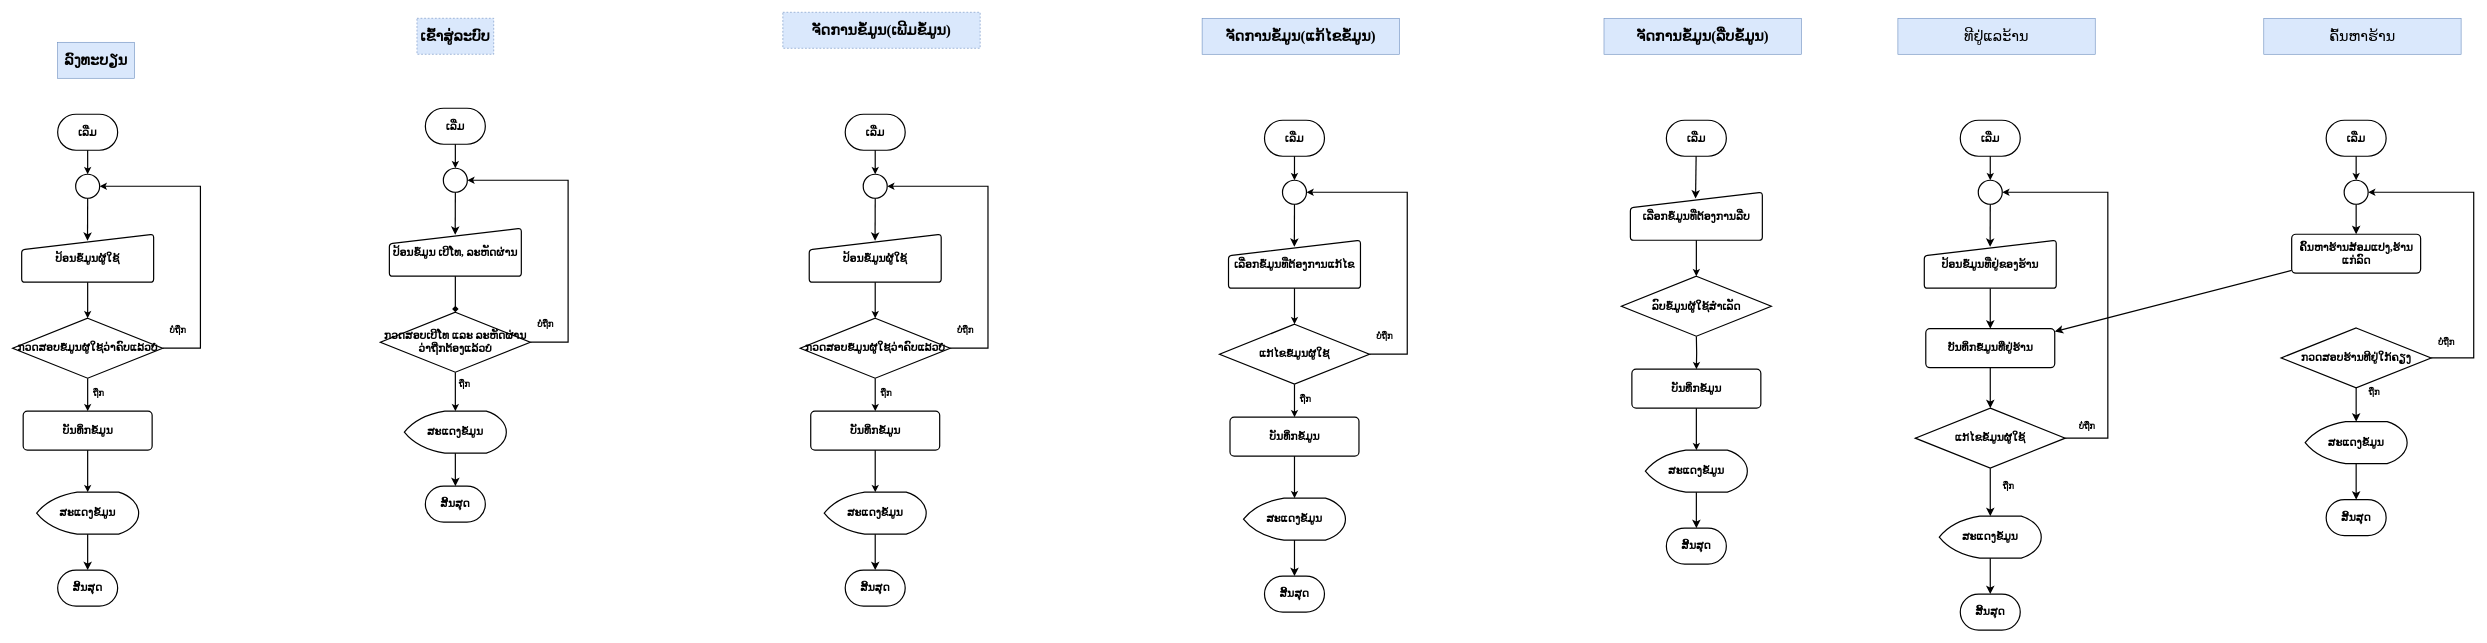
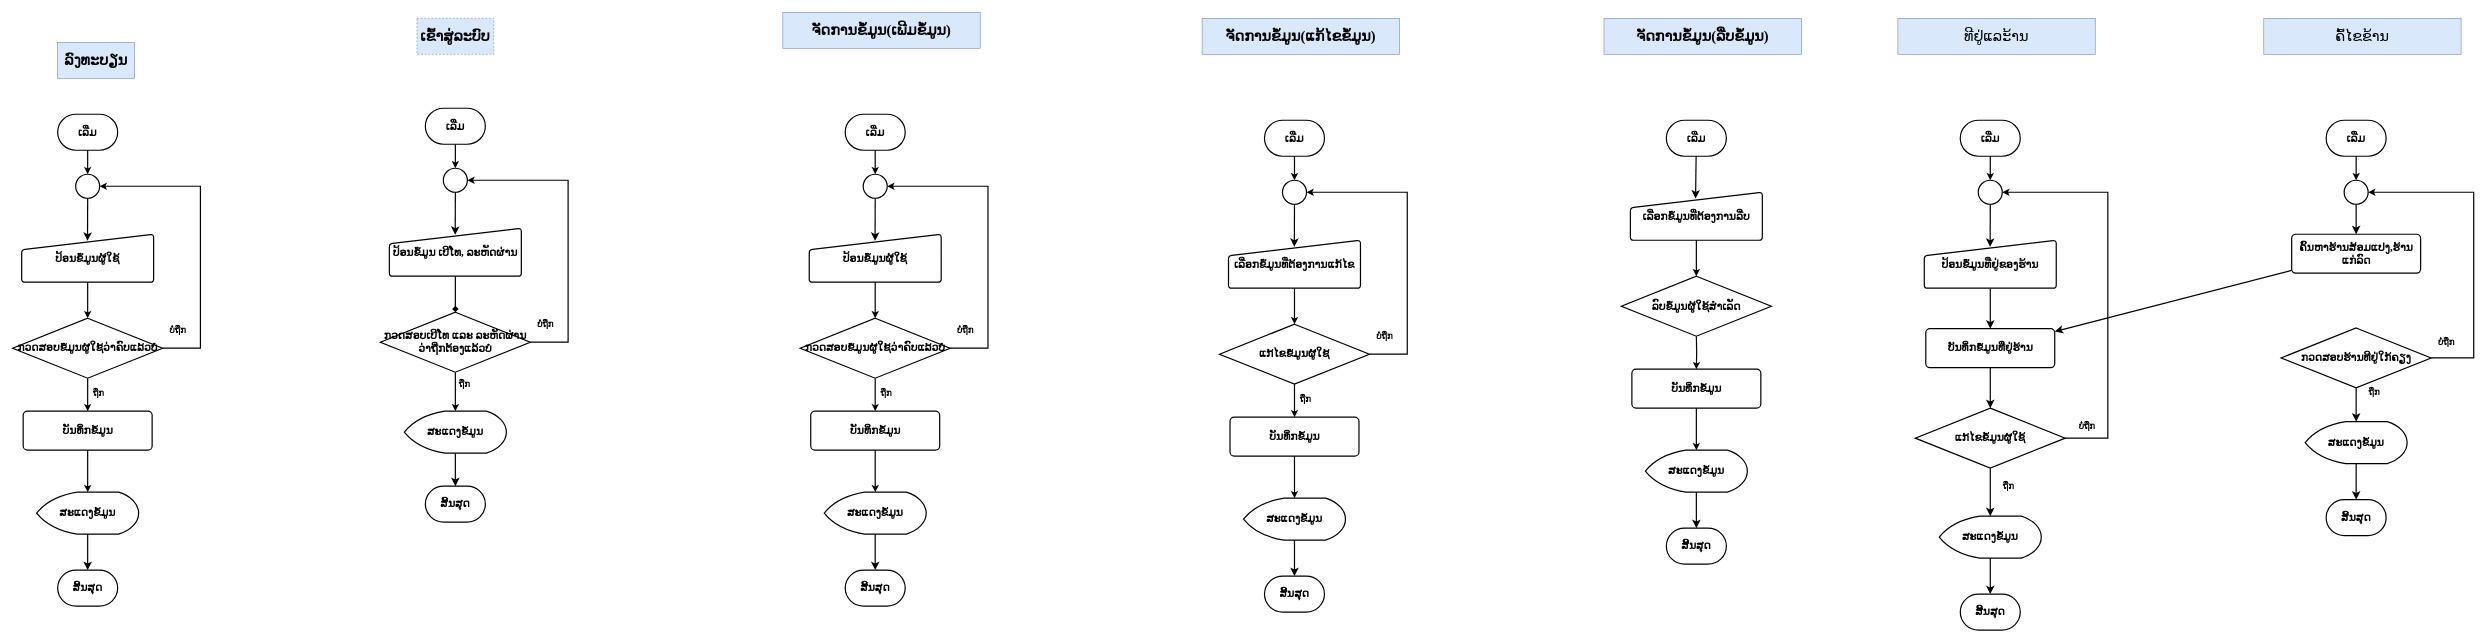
node "ຈັດການຂໍ້ມູນ(ເພີມຂໍ້ມູນ)": style dashed -> solid
node "ຄົ້ນຫາຮ້ານ": label "ຄົ້ນຫາຮ້ານ" -> "ຄົ້ໄຂຂ້ານ"
